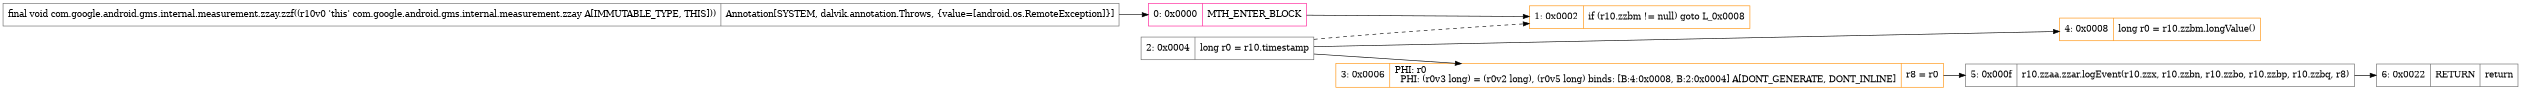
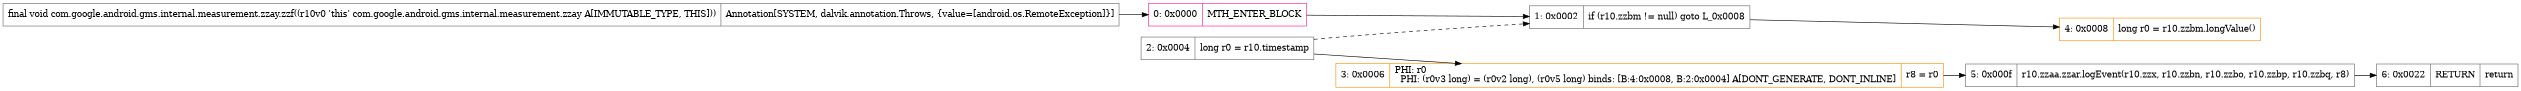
node "1: 0x0002": color darkorange -> gray40
edge "2: 0x0004" -> "4: 0x0008": now "1: 0x0002" -> "4: 0x0008"
